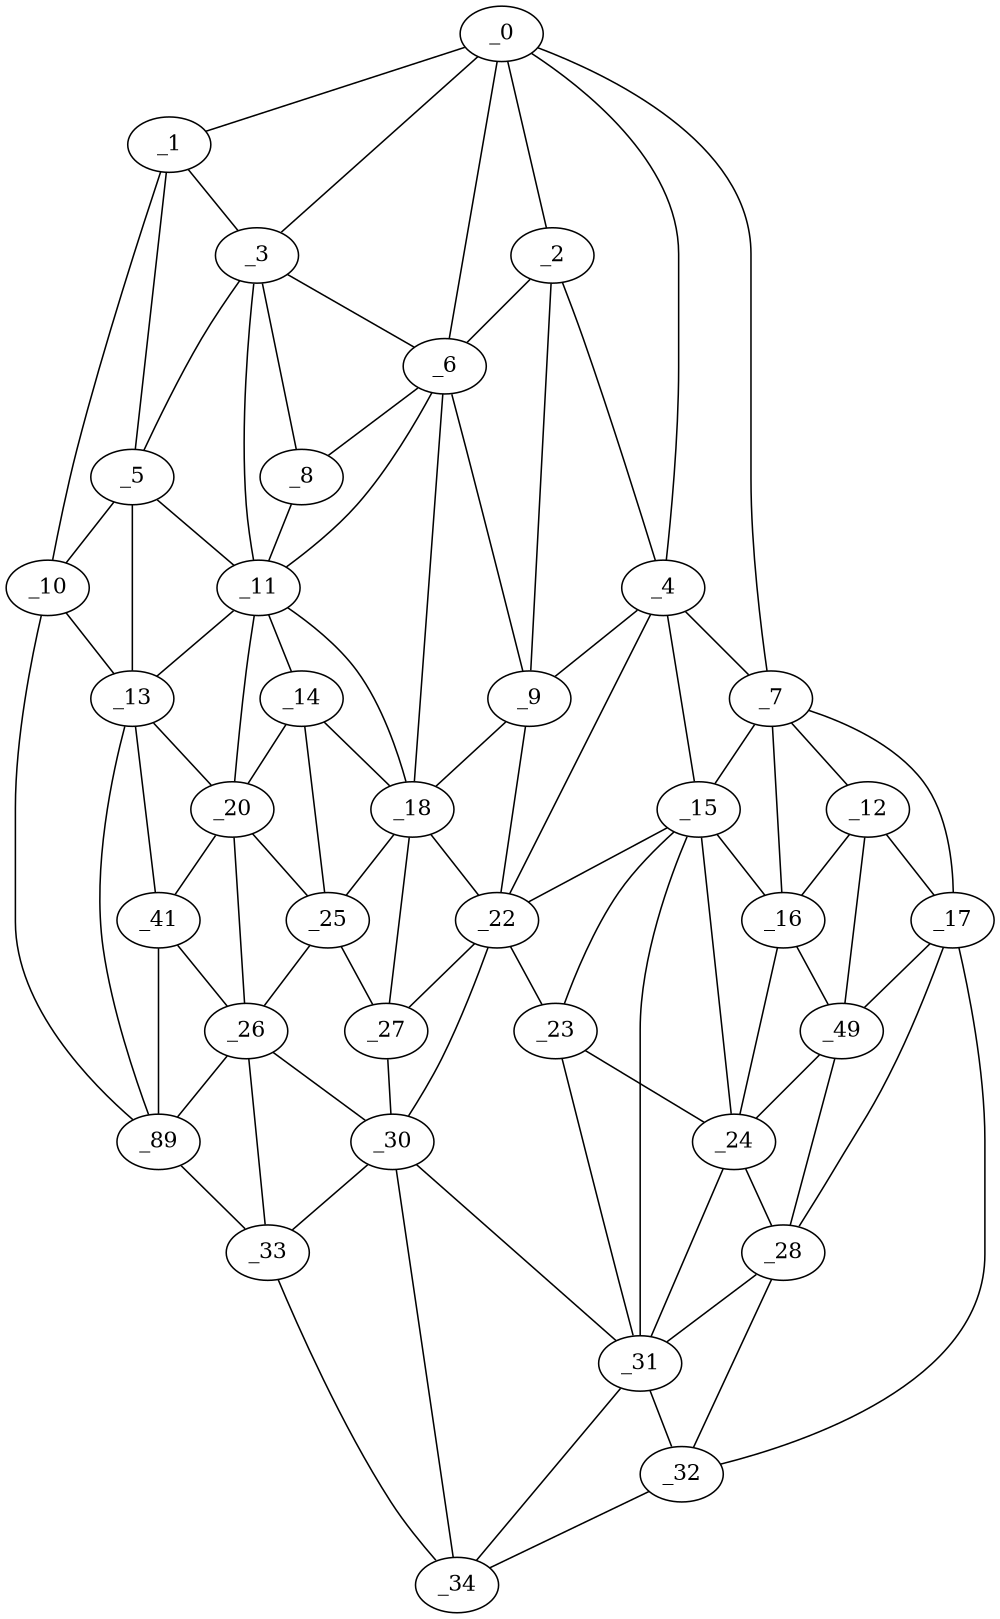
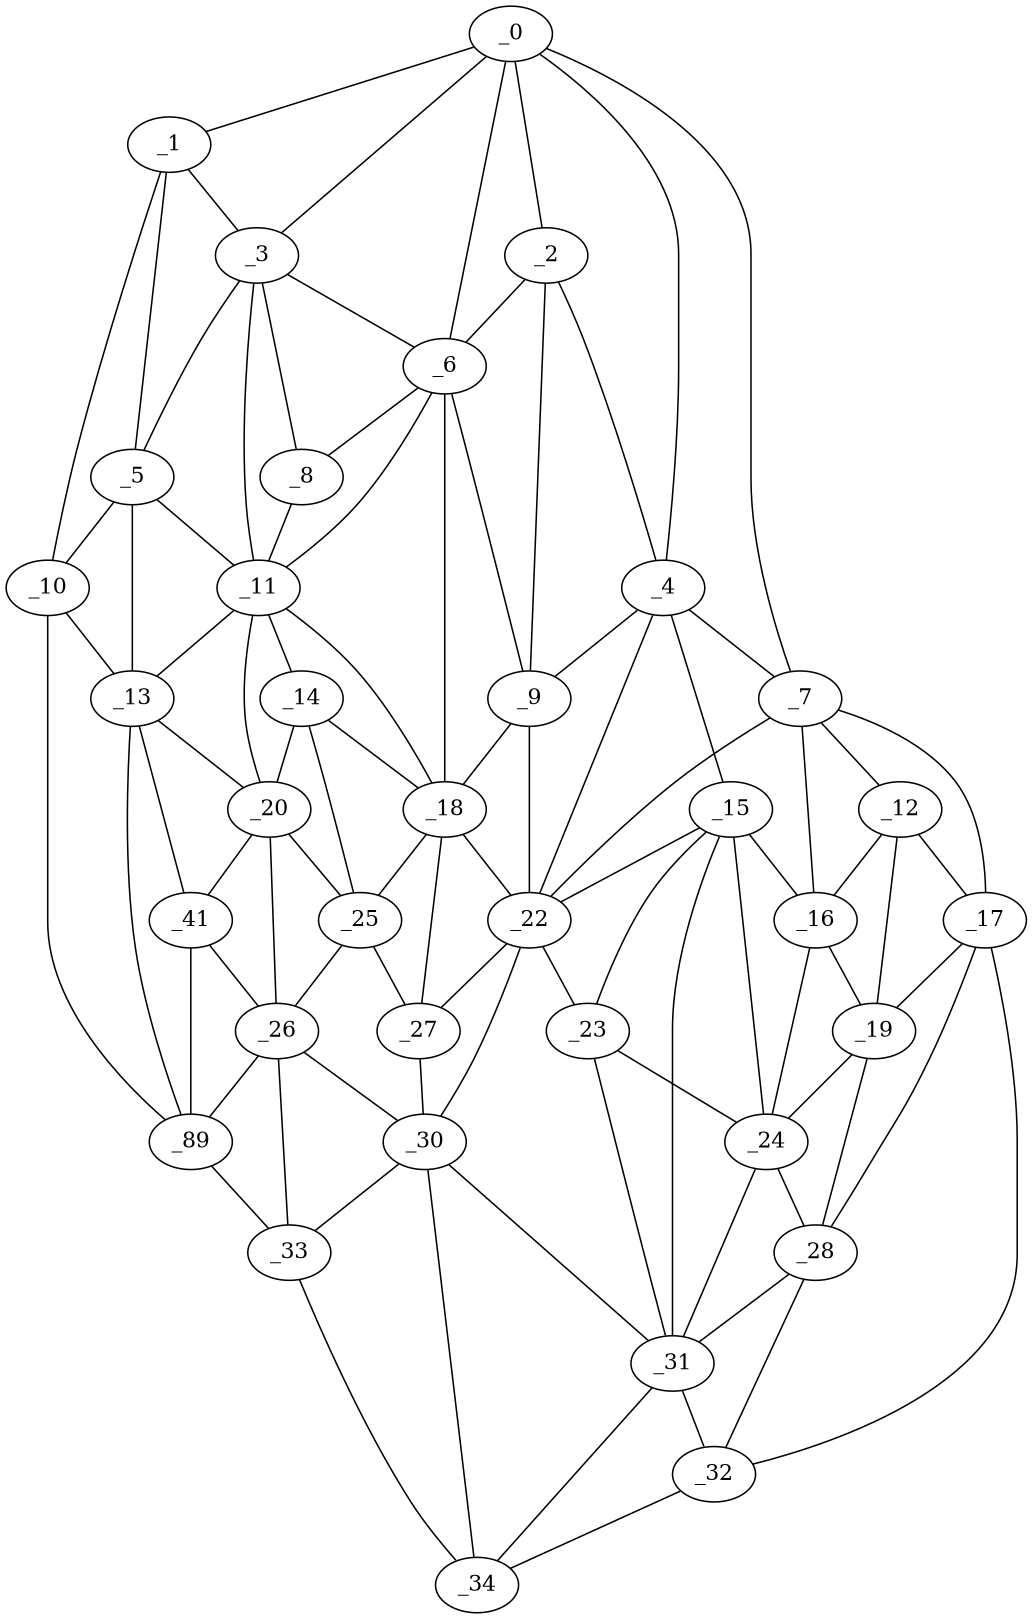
edge "_7" -- "_15": now "_7" -- "_22"
node "_49": label "_49" -> "_19"
